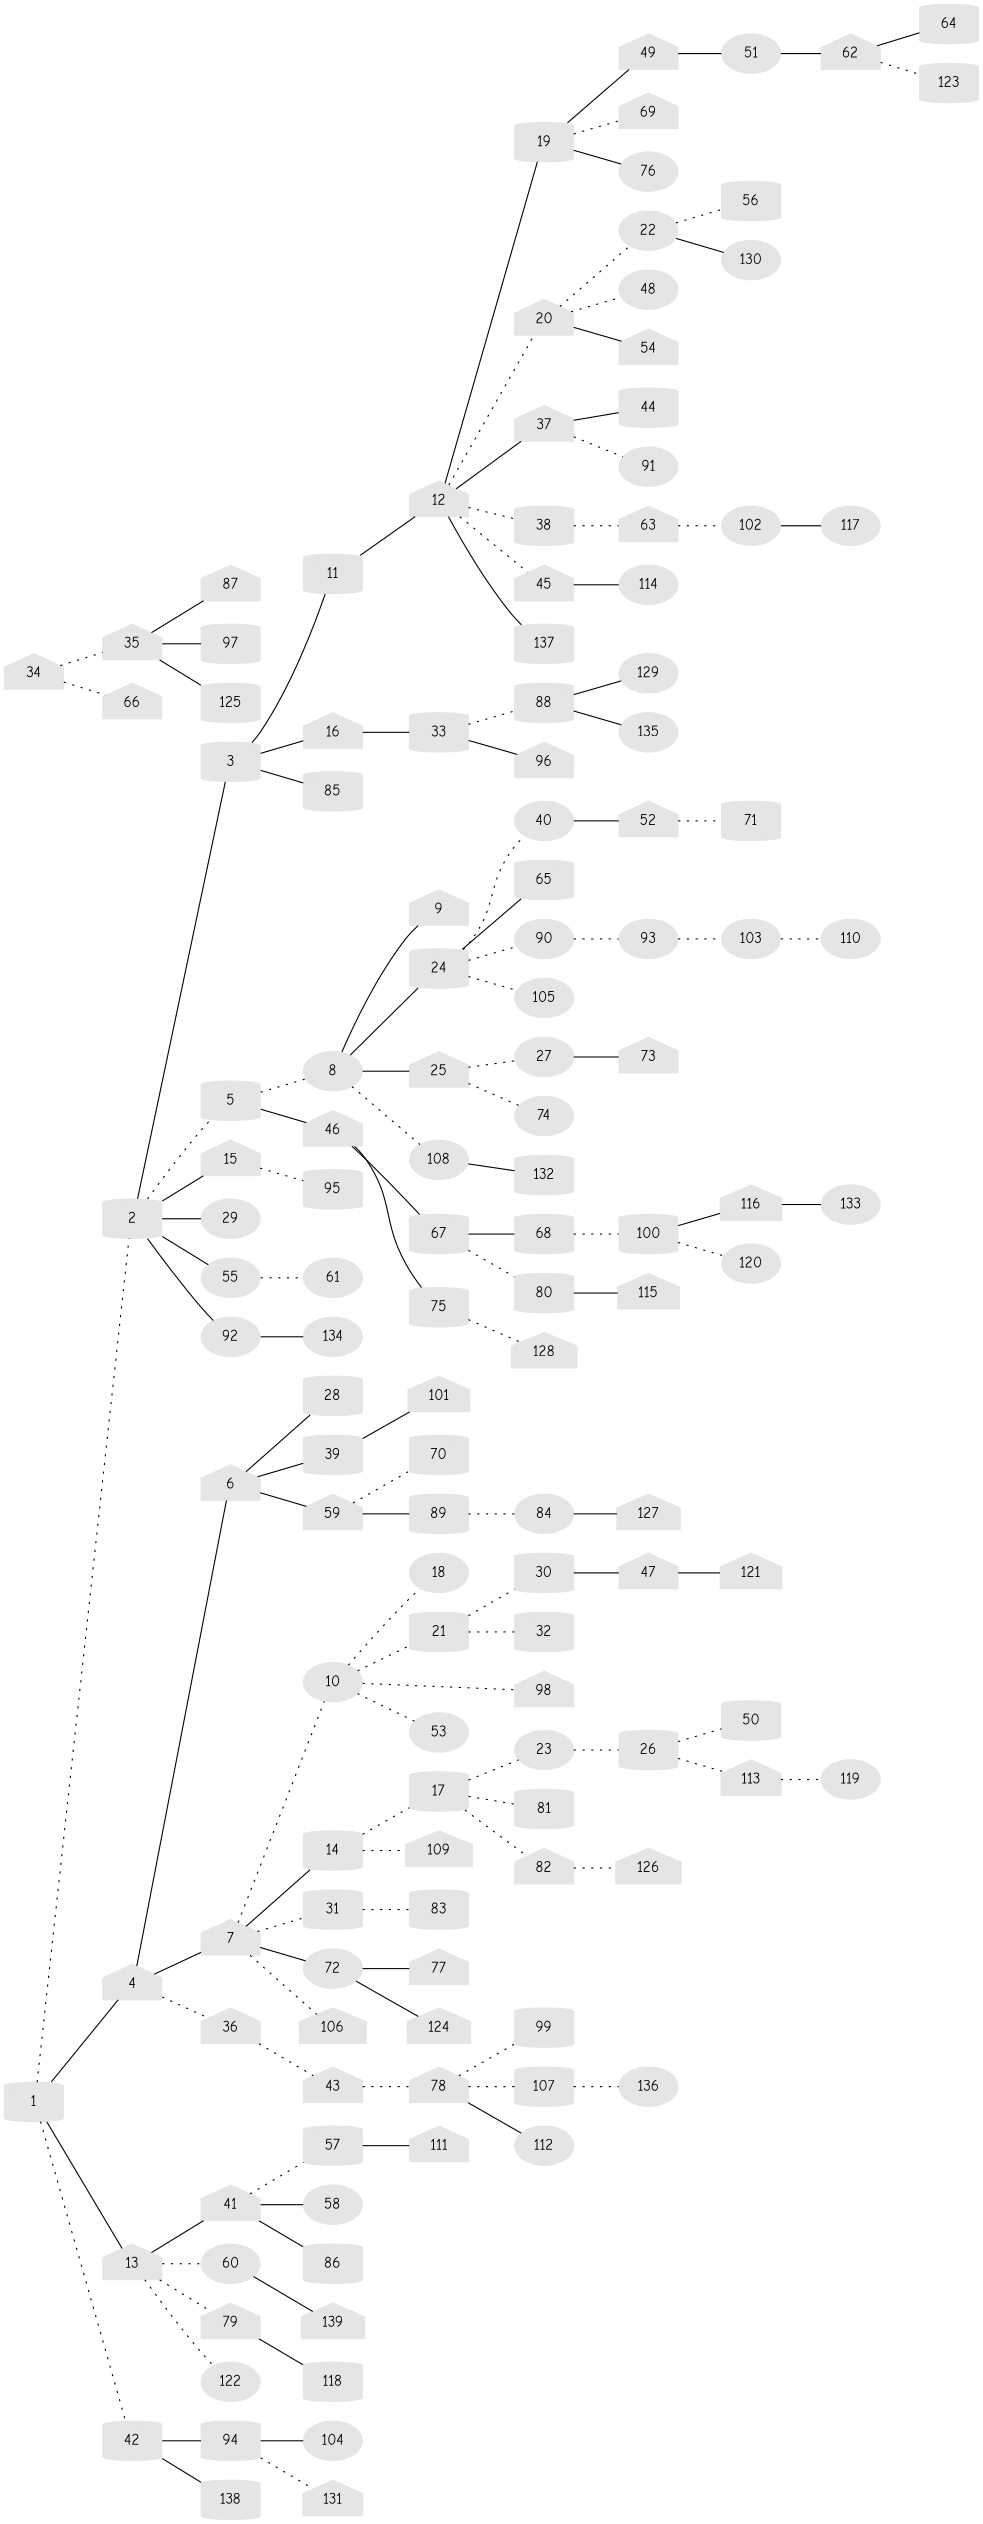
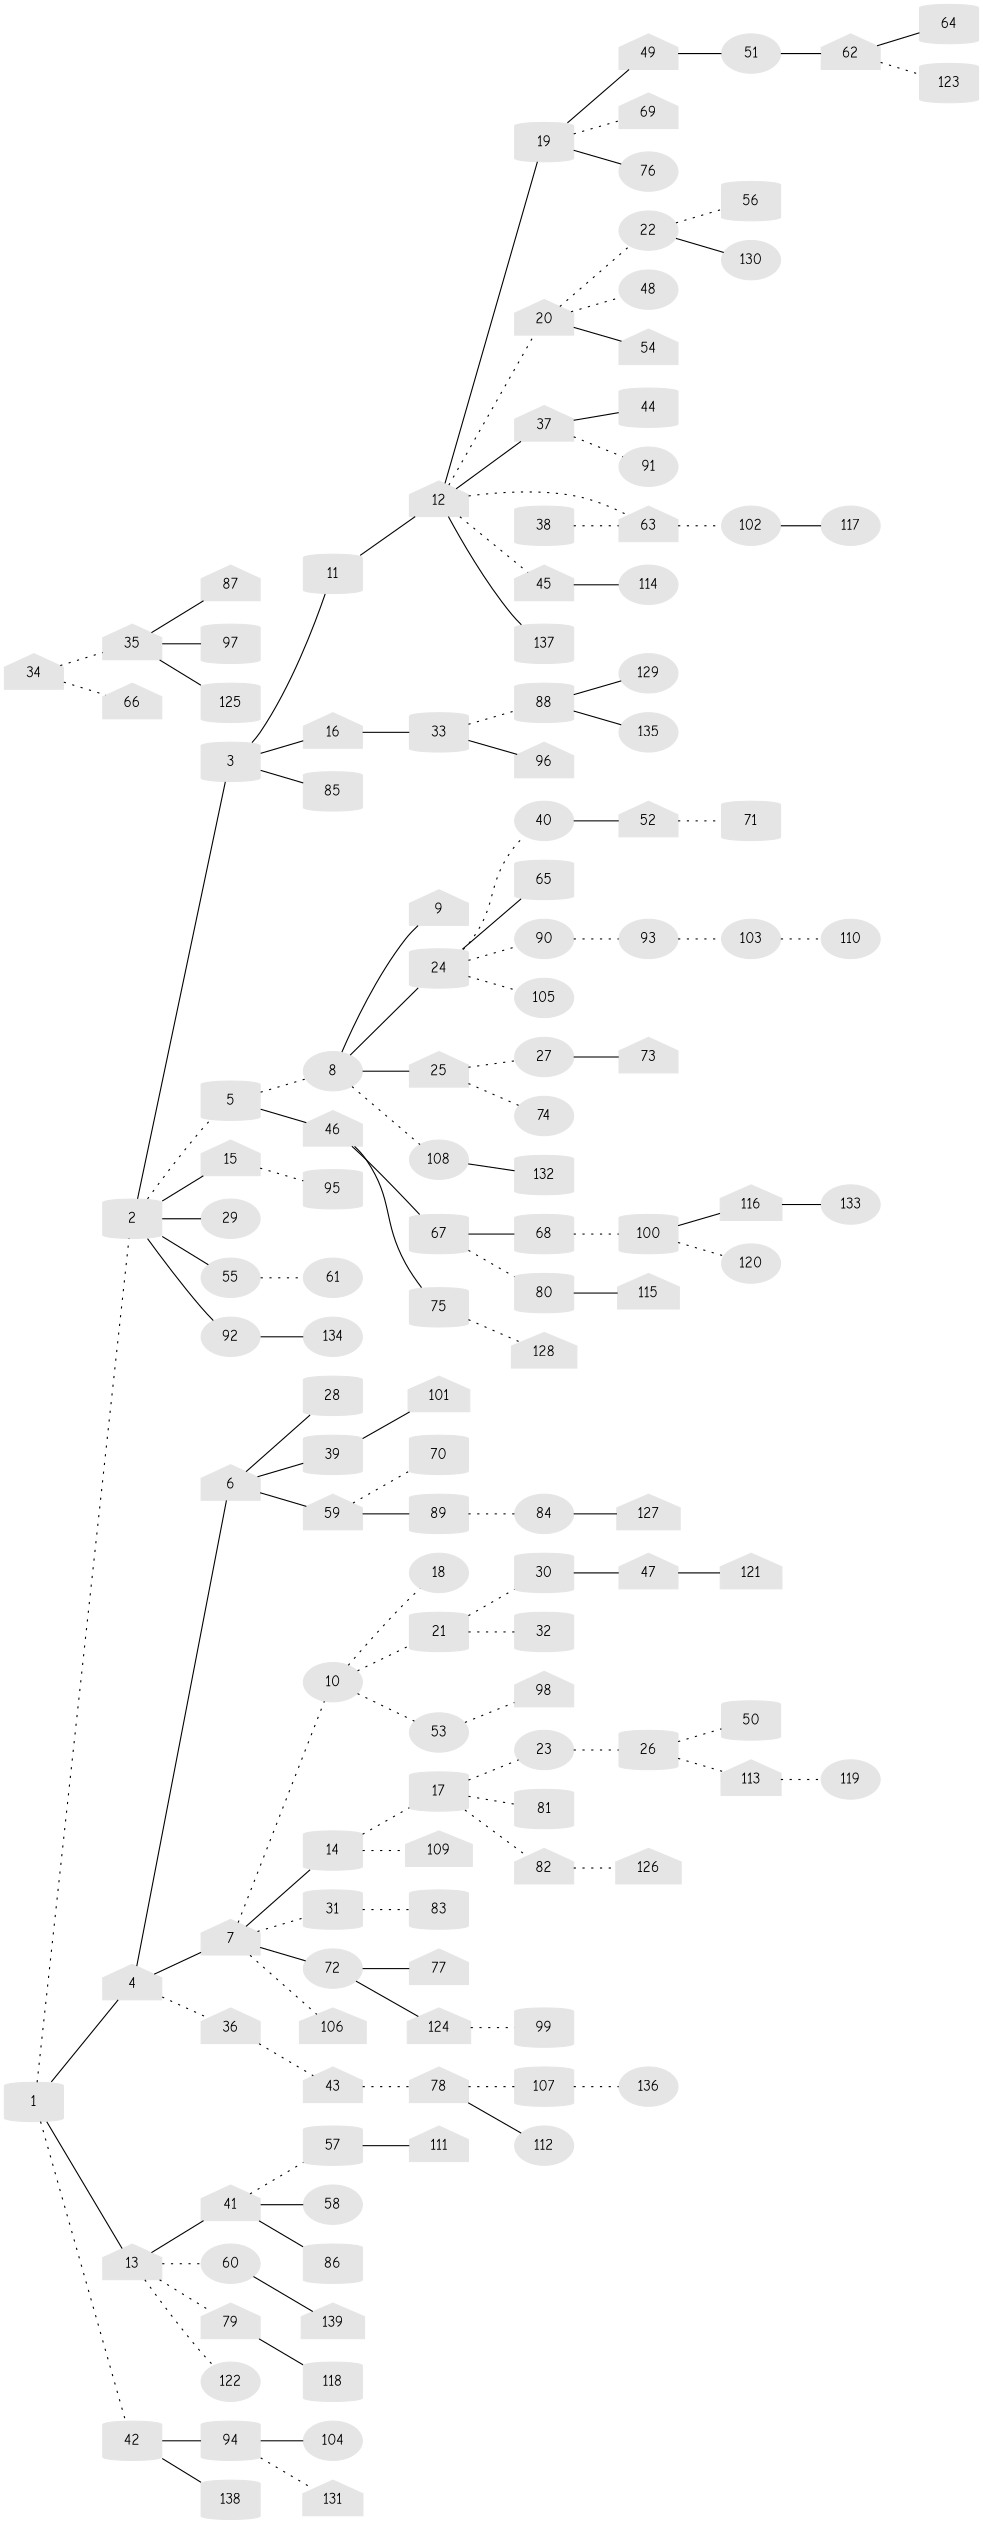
edge "12" -- "38": now "12" -- "63"
edge "10" -- "98": now "53" -- "98"
edge "99" -- "78": now "99" -- "124"
